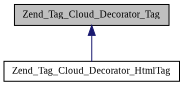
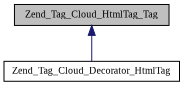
node "Zend_Tag_Cloud_Decorator_Tag": label "Zend_Tag_Cloud_Decorator_Tag" -> "Zend_Tag_Cloud_HtmlTag_Tag"
